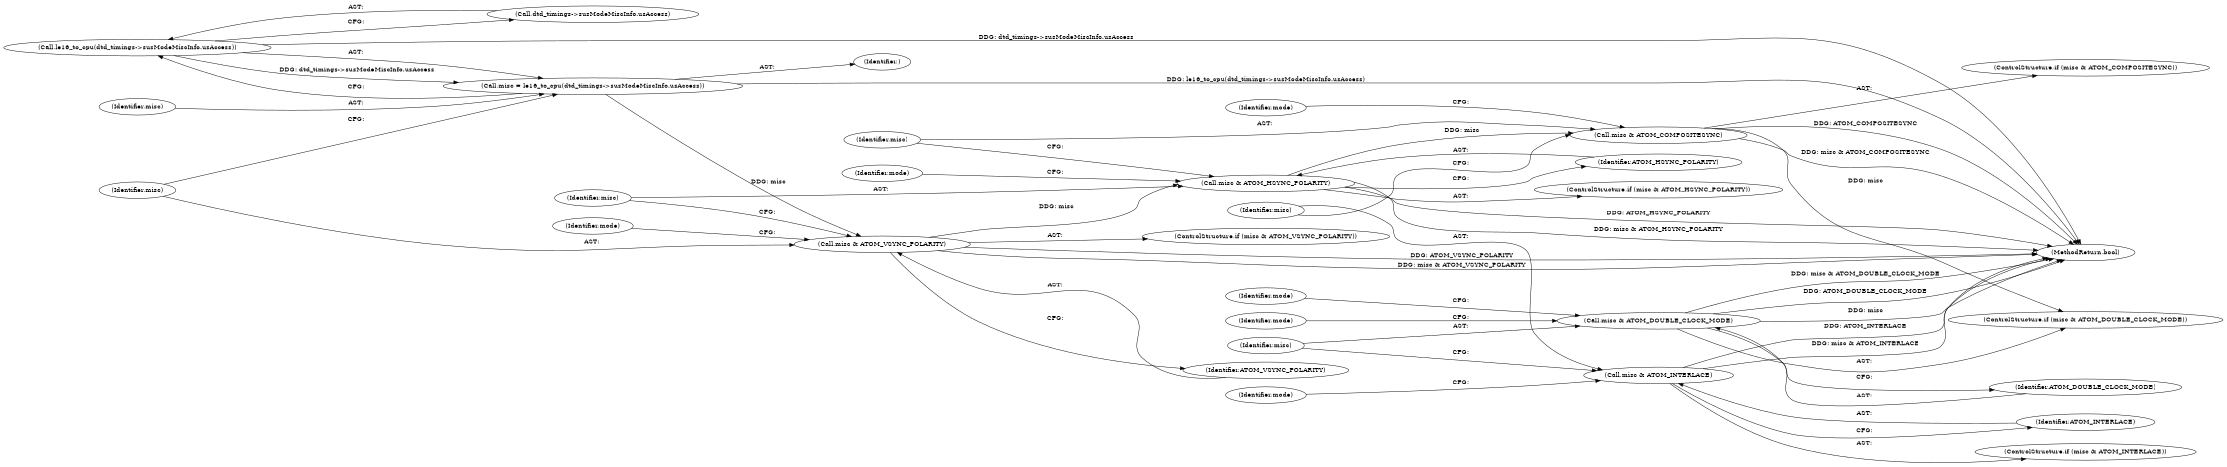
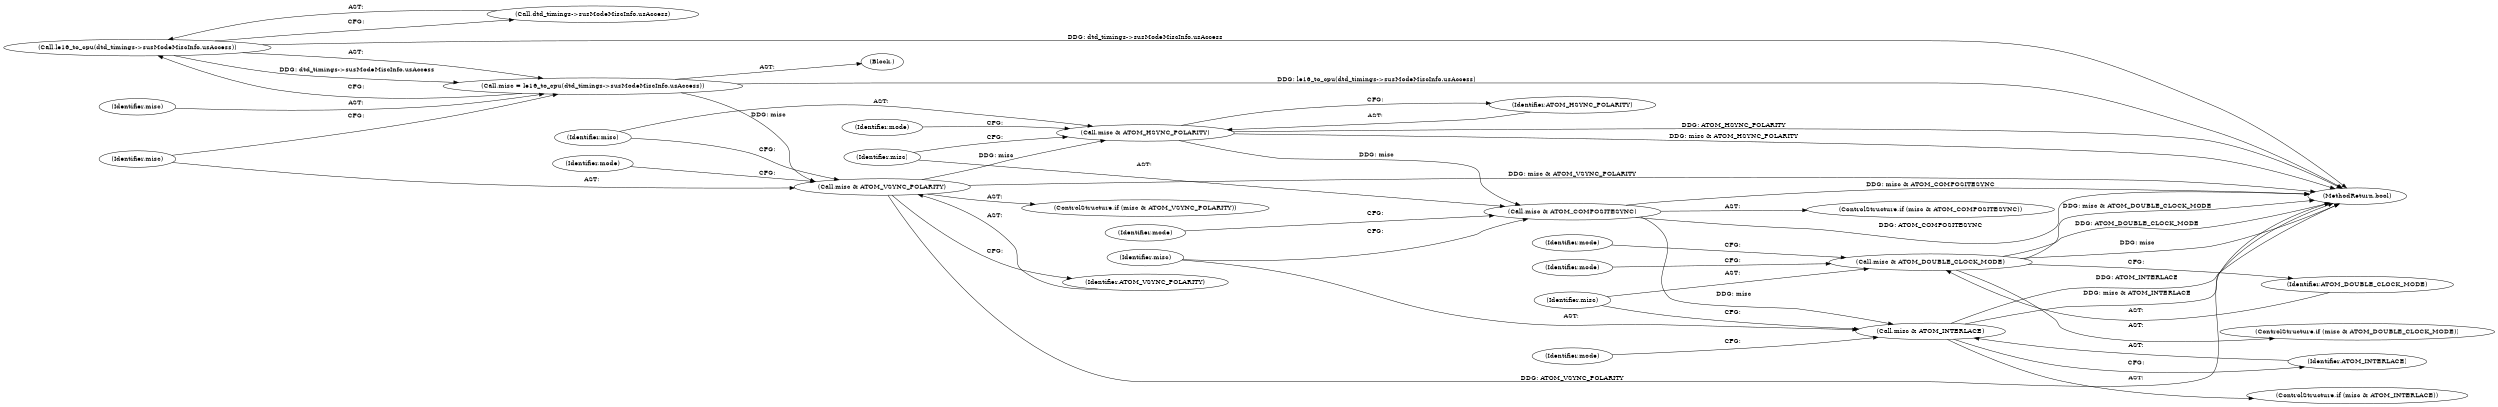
node "(Identifier,)": label "(Identifier,)" -> "(Block,)"
node "(ControlStructure,if (misc & ATOM_HSYNC_POLARITY))": removed
edge "(Call,misc & ATOM_COMPOSITESYNC)" -> "(ControlStructure,if (misc & ATOM_DOUBLE_CLOCK_MODE))": now "(Call,misc & ATOM_COMPOSITESYNC)" -> "(Call,misc & ATOM_INTERLACE)"
